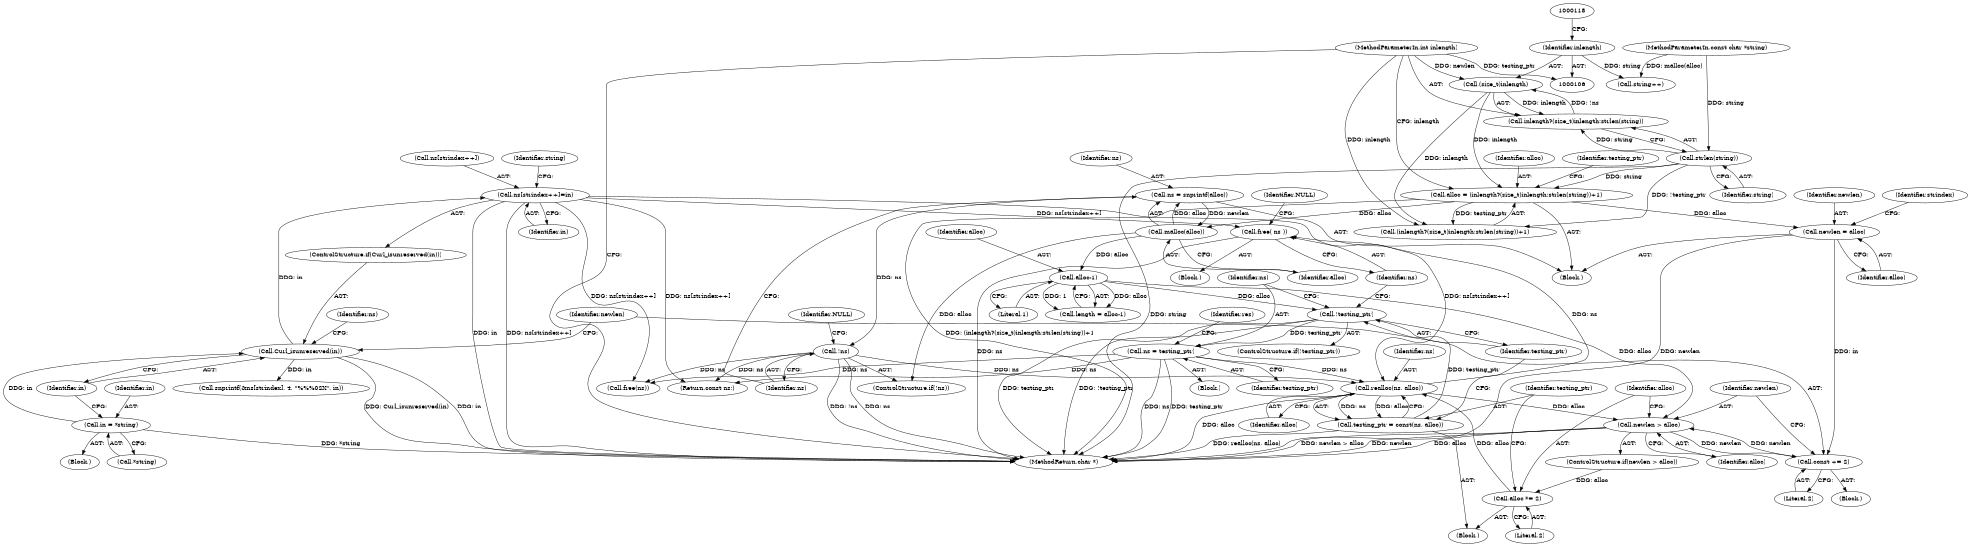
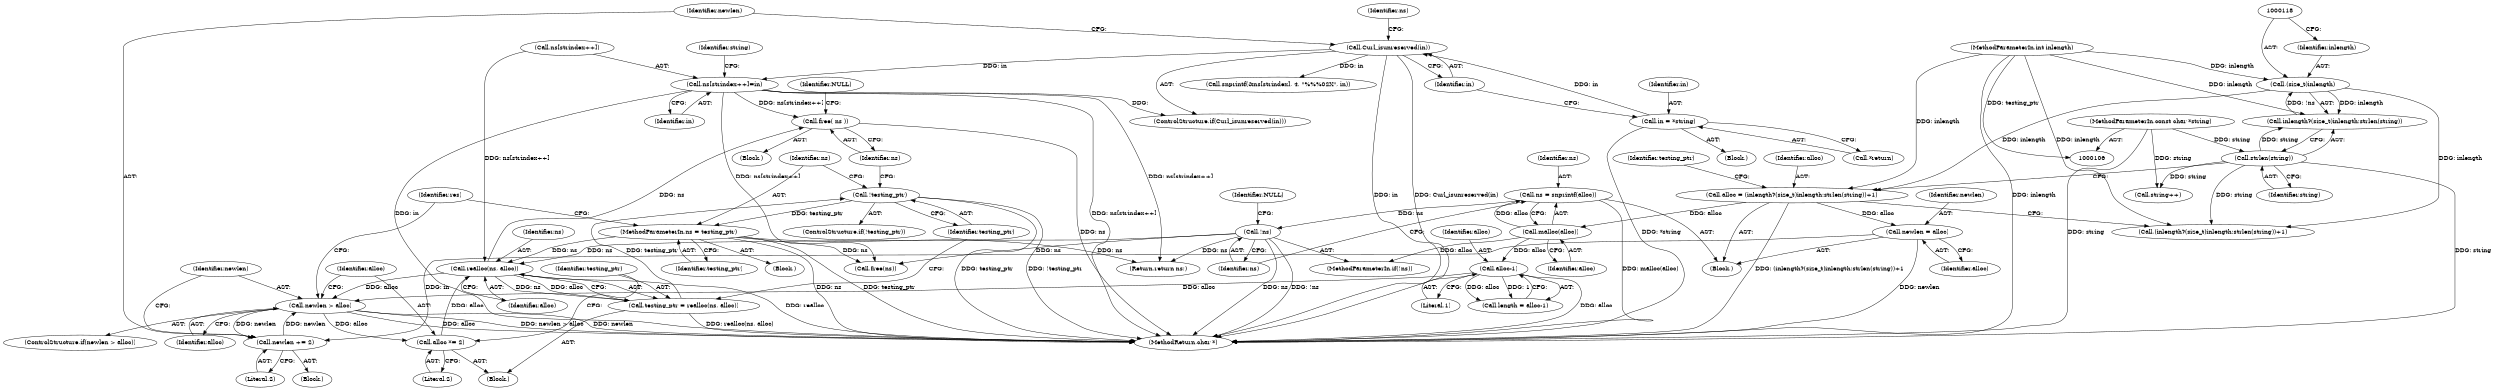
edge "1000118" -> "(Call,(size_t)inlength)": added, label "AST:"
edge "(Identifier,inlength)" -> "1000106": now "(MethodParameterIn,const char *string)" -> "1000106"
edge "(MethodParameterIn,int inlength)" -> "(Call,(size_t)inlength)": label "DDG: newlen" -> "DDG: inlength"
edge "(MethodParameterIn,const char *string)" -> "(Call,string++)": label "DDG: malloc(alloc)" -> "DDG: string"
edge "(Identifier,inlength)" -> "(Call,string++)": now "(Call,strlen(string))" -> "(Call,string++)"
edge "(MethodParameterIn,int inlength)" -> "(Call,inlength?(size_t)inlength:strlen(string))": label "AST: " -> "DDG: inlength"
edge "(MethodParameterIn,int inlength)" -> "(Call,alloc = (inlength?(size_t)inlength:strlen(string))+1)": label "CFG: inlength" -> "DDG: inlength"
edge "(Call,strlen(string))" -> "(Call,alloc = (inlength?(size_t)inlength:strlen(string))+1)": label "DDG: string" -> "CFG: "
edge "(Call,strlen(string))" -> "(Call,(inlength?(size_t)inlength:strlen(string))+1)": label "DDG: !testing_ptr" -> "DDG: string"
node "(Identifier,strindex)": removed
edge "(Call,ns[strindex++]=in)" -> "(Call,realloc(ns, alloc))": now "(Call,ns[strindex++])" -> "(Call,realloc(ns, alloc))"
edge "(Call,ns[strindex++]=in)" -> "(ControlStructure,if(Curl_isunreserved(in)))": label "AST: " -> "DDG: "
edge "(Call,ns = snprintf(alloc))" -> "(Call,malloc(alloc))": label "DDG: newlen" -> "CFG: "
edge "(Call,alloc = (inlength?(size_t)inlength:strlen(string))+1)" -> "(Call,(inlength?(size_t)inlength:strlen(string))+1)": label "DDG: testing_ptr" -> "CFG: "
edge "(Call,(inlength?(size_t)inlength:strlen(string))+1)" -> "(Call,alloc = (inlength?(size_t)inlength:strlen(string))+1)": removed, label "AST:"
edge "(Identifier,res)" -> "(Call,newlen > alloc)": added, label "CFG:"
edge "(MethodParameterIn,int inlength)" -> "(MethodReturn,char *)": label "CFG: " -> "DDG: inlength"
edge "(Call,alloc-1)" -> "(Call,!testing_ptr)": now "(Call,alloc-1)" -> "(MethodReturn,char *)"
edge "(ControlStructure,if(Curl_isunreserved(in)))" -> "(Call,Curl_isunreserved(in))": reversed
edge "(Call,ns = snprintf(alloc))" -> "(MethodReturn,char *)": added, label "DDG: malloc(alloc)"
edge "(MethodParameterIn,const char *string)" -> "(MethodReturn,char *)": added, label "DDG: string"
node "(Call,ns = testing_ptr)": label "(Call,ns = testing_ptr)" -> "(MethodParameterIn,ns = testing_ptr)"
node "(Return,const ns;)": label "(Return,const ns;)" -> "(Return,return ns;)"
node "(ControlStructure,if(!ns))": label "(ControlStructure,if(!ns))" -> "(MethodParameterIn,if(!ns))"
edge "(Call,realloc(ns, alloc))" -> "(MethodReturn,char *)": label "DDG: alloc" -> "DDG: realloc"
node "(Call,testing_ptr = const(ns, alloc))": label "(Call,testing_ptr = const(ns, alloc))" -> "(Call,testing_ptr = realloc(ns, alloc))"
node "(Call,*string)": label "(Call,*string)" -> "(Call,*return)"
node "(Call,const += 2)": label "(Call,const += 2)" -> "(Call,newlen += 2)"
edge "(ControlStructure,if(newlen > alloc))" -> "(Call,alloc *= 2)": now "(Call,newlen > alloc)" -> "(Call,alloc *= 2)"
